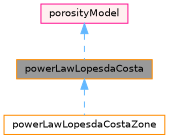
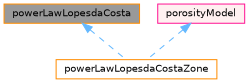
edge "powerLawLopesdaCosta" -> "porosityModel": now "powerLawLopesdaCostaZone" -> "porosityModel"
